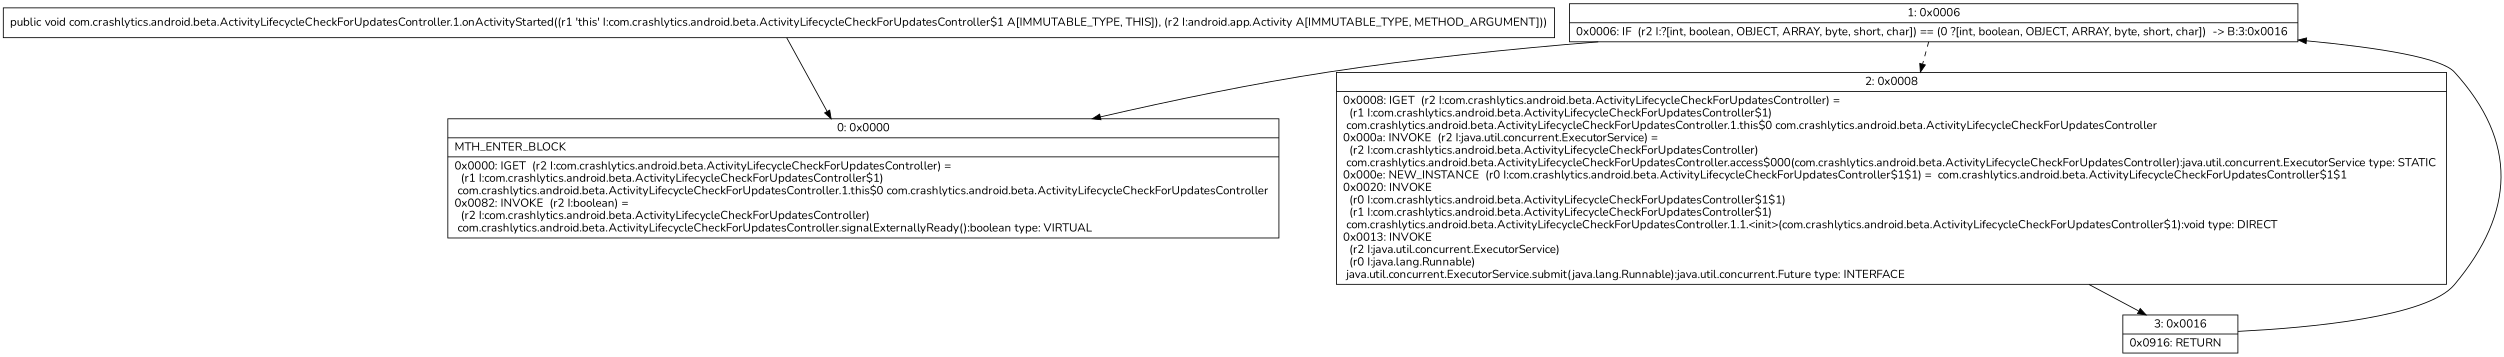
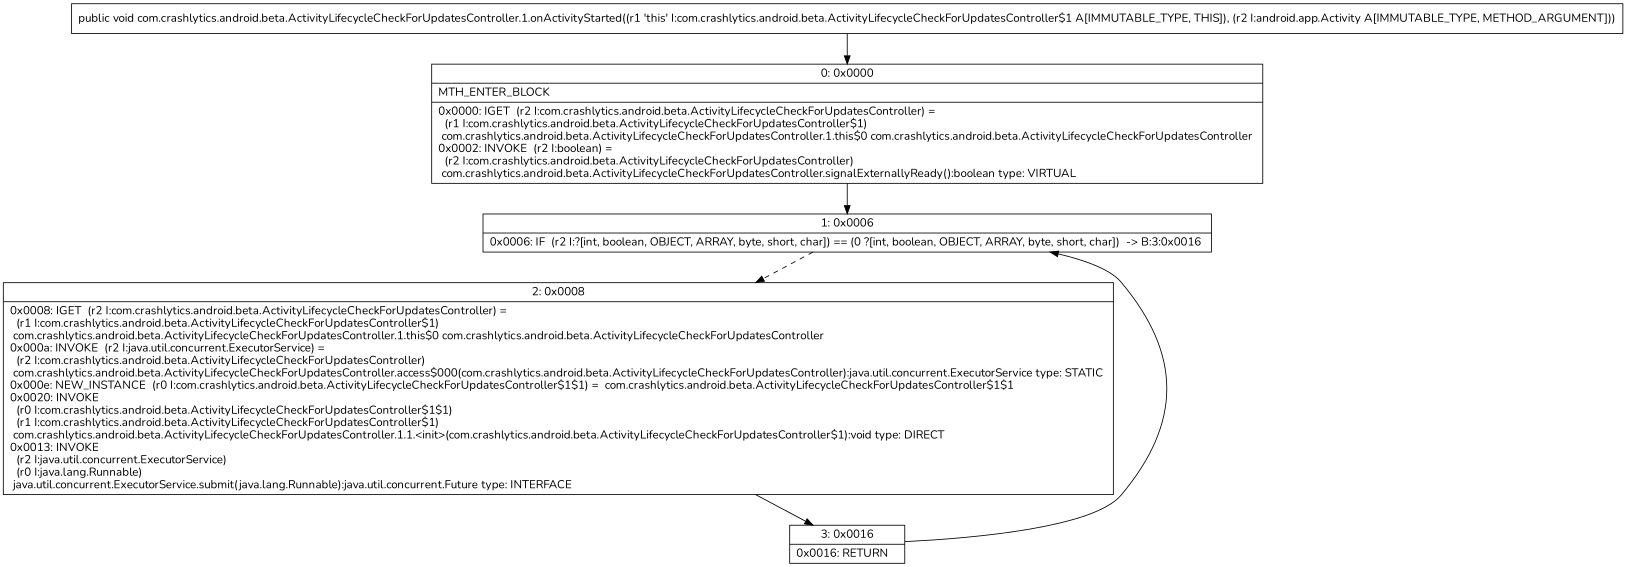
edge "1: 0x0006" -> "0: 0x0000": reversed
node "0: 0x0000": text "0x0082: INVOKE  (r2 I:boolean) =" -> "0x0002: INVOKE  (r2 I:boolean) ="
node "3: 0x0016": text "0x0916: RETURN" -> "0x0016: RETURN"
